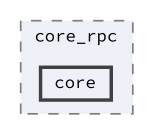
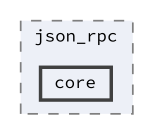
cluster "core_rpc": label "core_rpc" -> "json_rpc"
